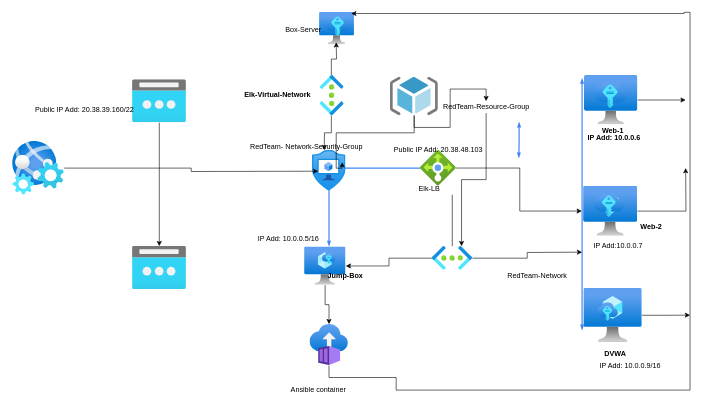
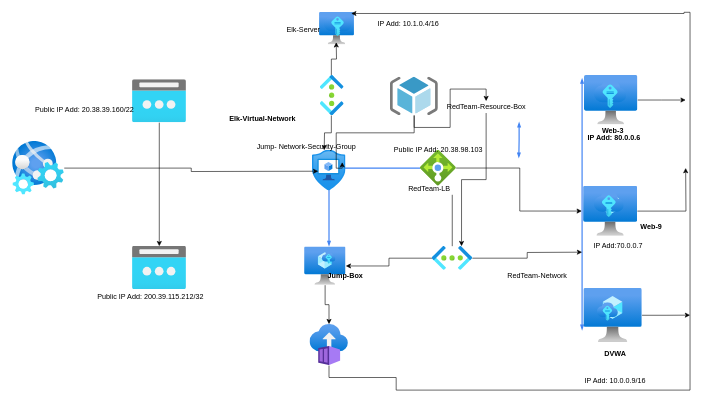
node "IP Add: 10.1.0.4/16": added
node "Box-Server": label "Box-Server" -> "Elk-Server"
node "Elk-Virtual-Network": moved (278, 95) -> (263, 119)
node "RedTeam-Resource-Group": label "RedTeam-Resource-Group" -> "RedTeam-Resource-Box"
node "Web-1": label "Web-1" -> "Web-3"
node "IP Add: 10.0.0.6": label "IP Add: 10.0.0.6" -> "IP Add: 80.0.0.6"
node "RedTeam- Network-Security-Group": label "RedTeam- Network-Security-Group" -> "Jump- Network-Security-Group"
node "Public IP Add: 20.38.48.103": label "Public IP Add: 20.38.48.103" -> "Public IP Add: 20.38.98.103"
node "Elk-LB": label "Elk-LB" -> "RedTeam-LB"
node "Web-2": label "Web-2" -> "Web-9"
node "IP Add: 10.0.0.5/16": removed
node "IP Add:10.0.0.7": label "IP Add:10.0.0.7" -> "IP Add:70.0.0.7"
node "Public IP Add: 200.39.115.212/32": added
node "IP Add: 10.0.0.9/16": moved (630, 366) -> (615, 381)
node "Ansible container": removed
